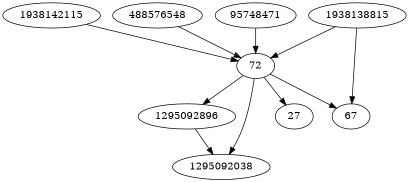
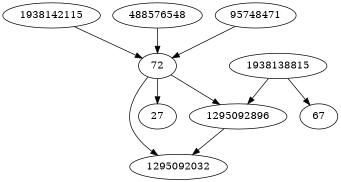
edge "1938138815" -> "72": now "1938138815" -> "1295092896"
edge "72" -> "67": removed
node "1295092038": label "1295092038" -> "1295092032"
